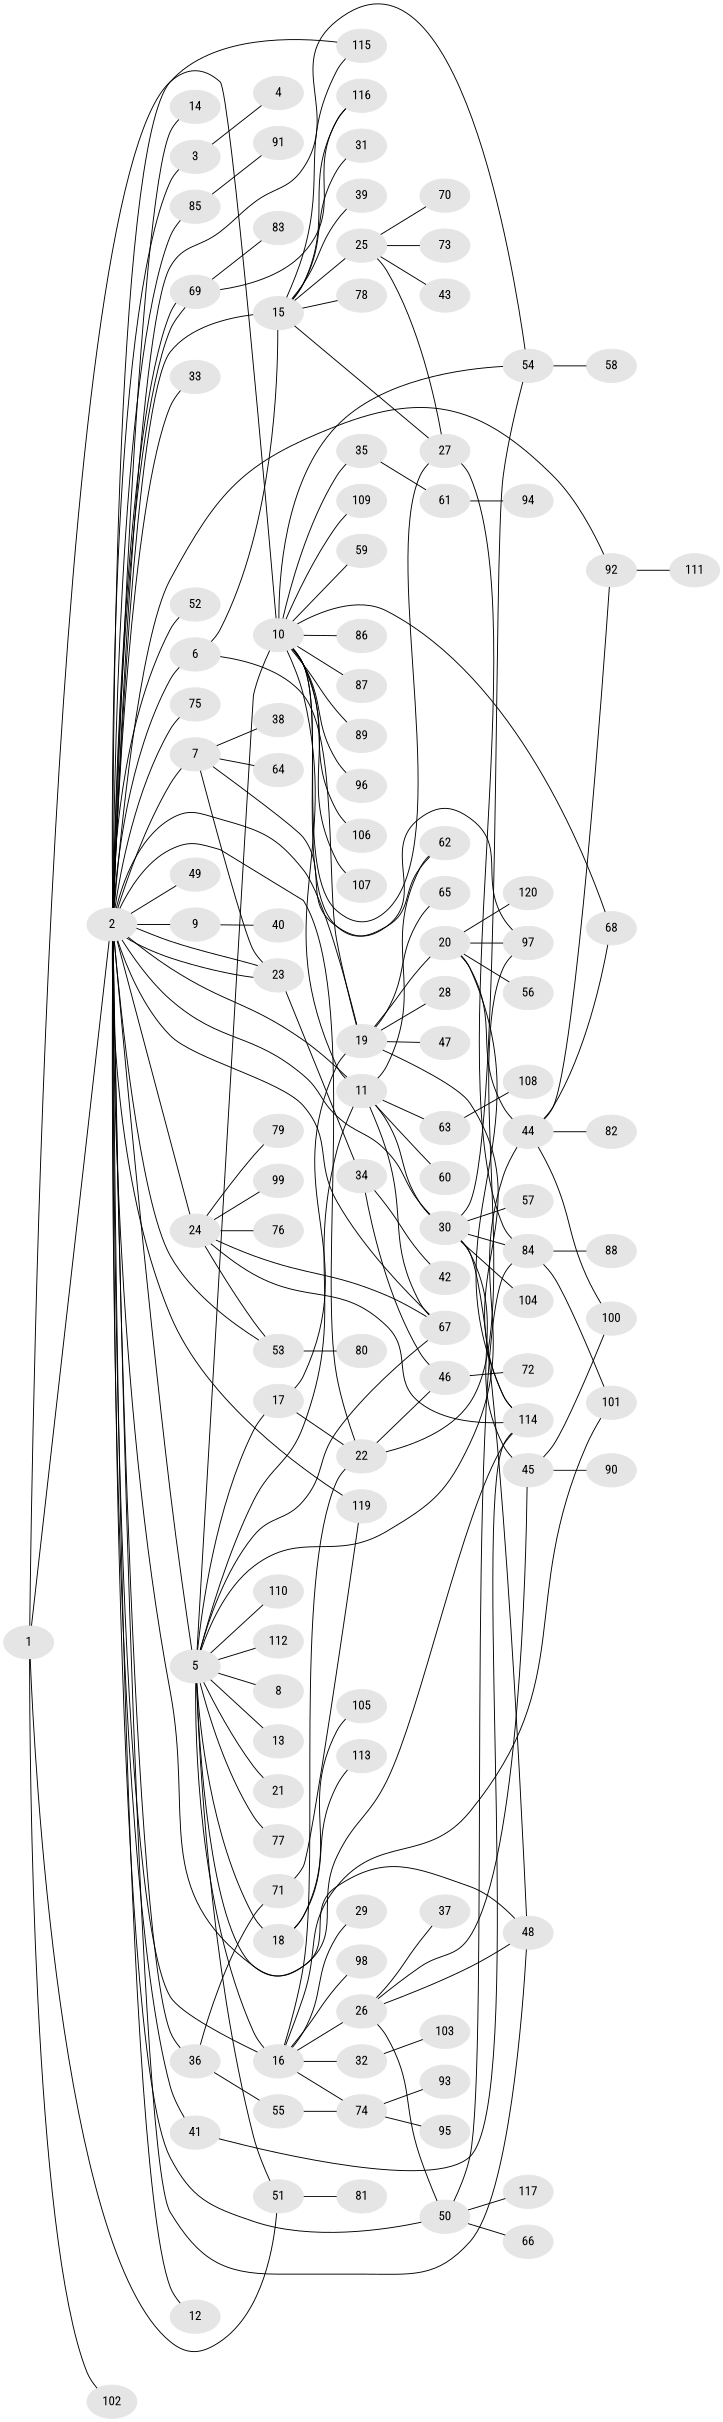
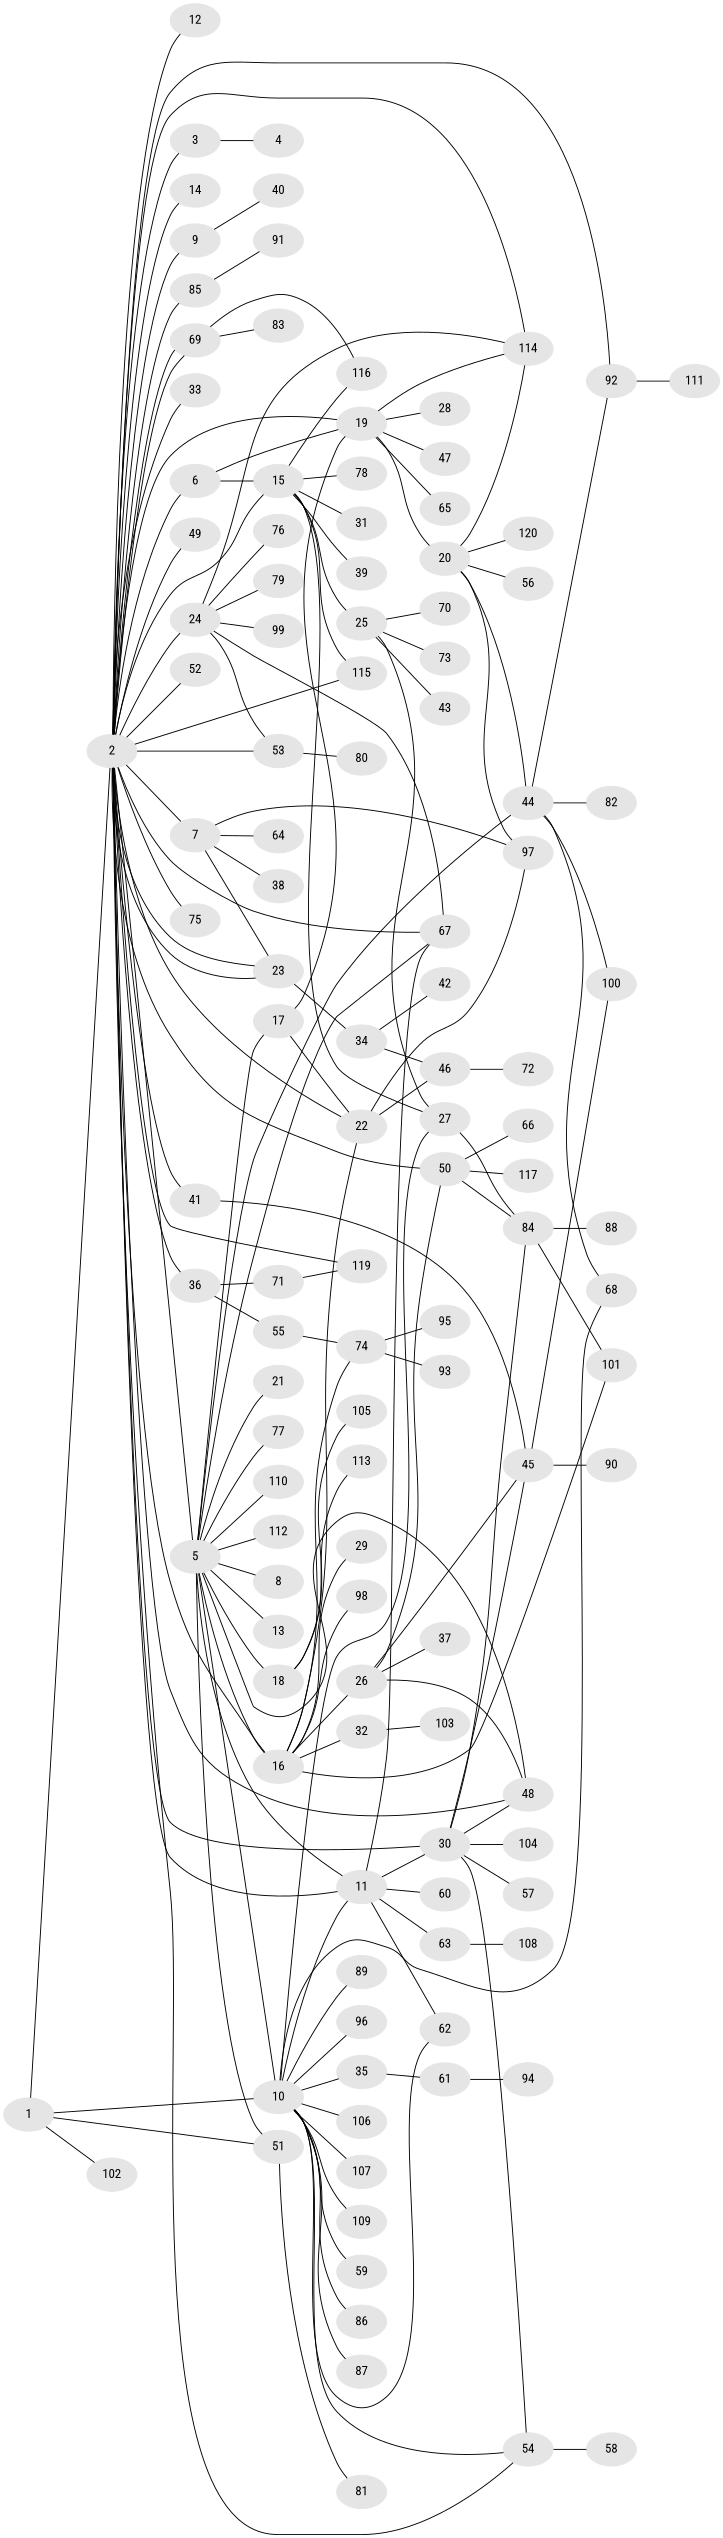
edge "114" -- "41": now "45" -- "41"
